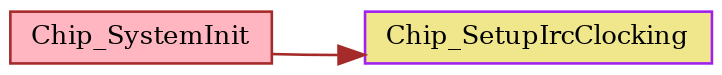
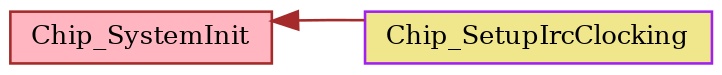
edge "Chip_SystemInit" -> "Chip_SetupIrcClocking": reversed
